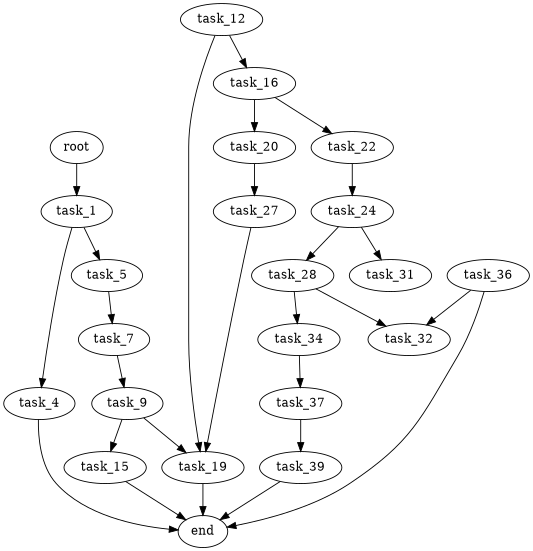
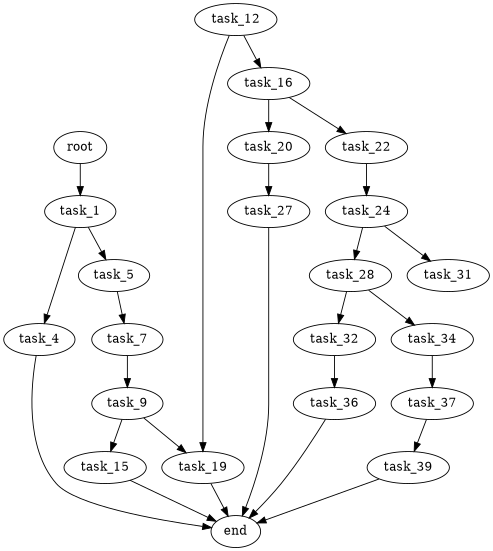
edge "task_36" -> "task_32": reversed
edge "task_27" -> "task_19": now "task_27" -> "end"
